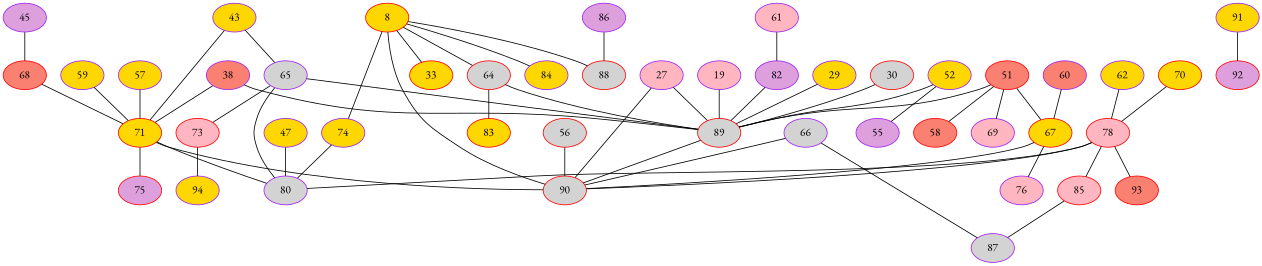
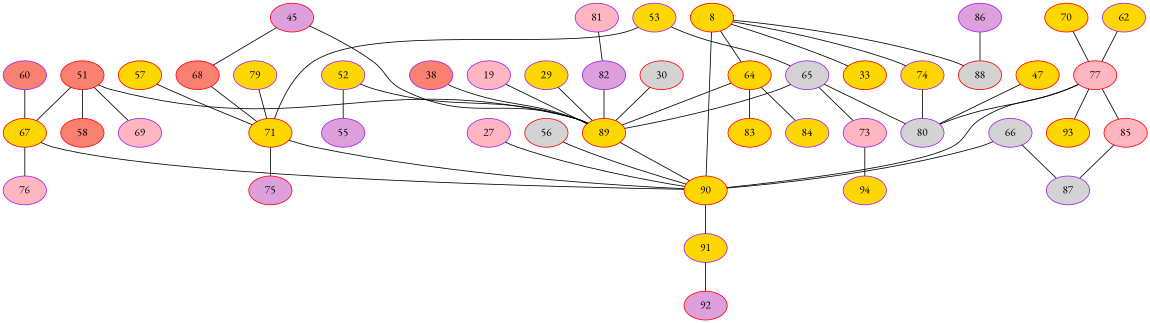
node "45": color purple -> red
node "43": label "43" -> "53"
node "61": label "61" -> "81"
edge "8" -- "84": now "64" -- "84"
node "59": label "59" -> "79"
node "57": color purple -> red
node "64": fillcolor lightgrey -> gold
edge "38" -- "71": removed
edge "27" -- "89": now "45" -- "89"
node "73": color red -> purple
node "47": color purple -> red
node "89": fillcolor lightgrey -> gold
node "78": label "78" -> "77"
edge "71" -- "80": removed
node "90": fillcolor lightgrey -> gold
node "93": fillcolor salmon -> gold
edge "90" -- "91": added
